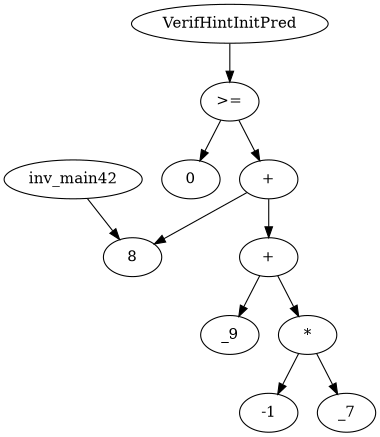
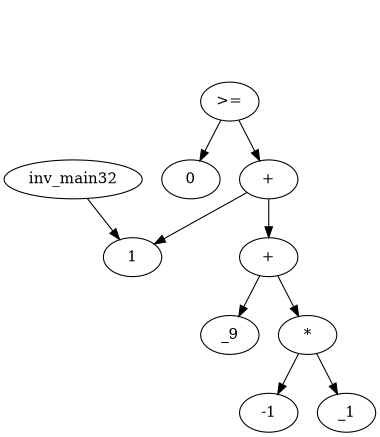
node "VerifHintInitPred": removed
node "inv_main42": label "inv_main42" -> "inv_main32"
node "8": label "8" -> "1"
node "_7": label "_7" -> "_1"
